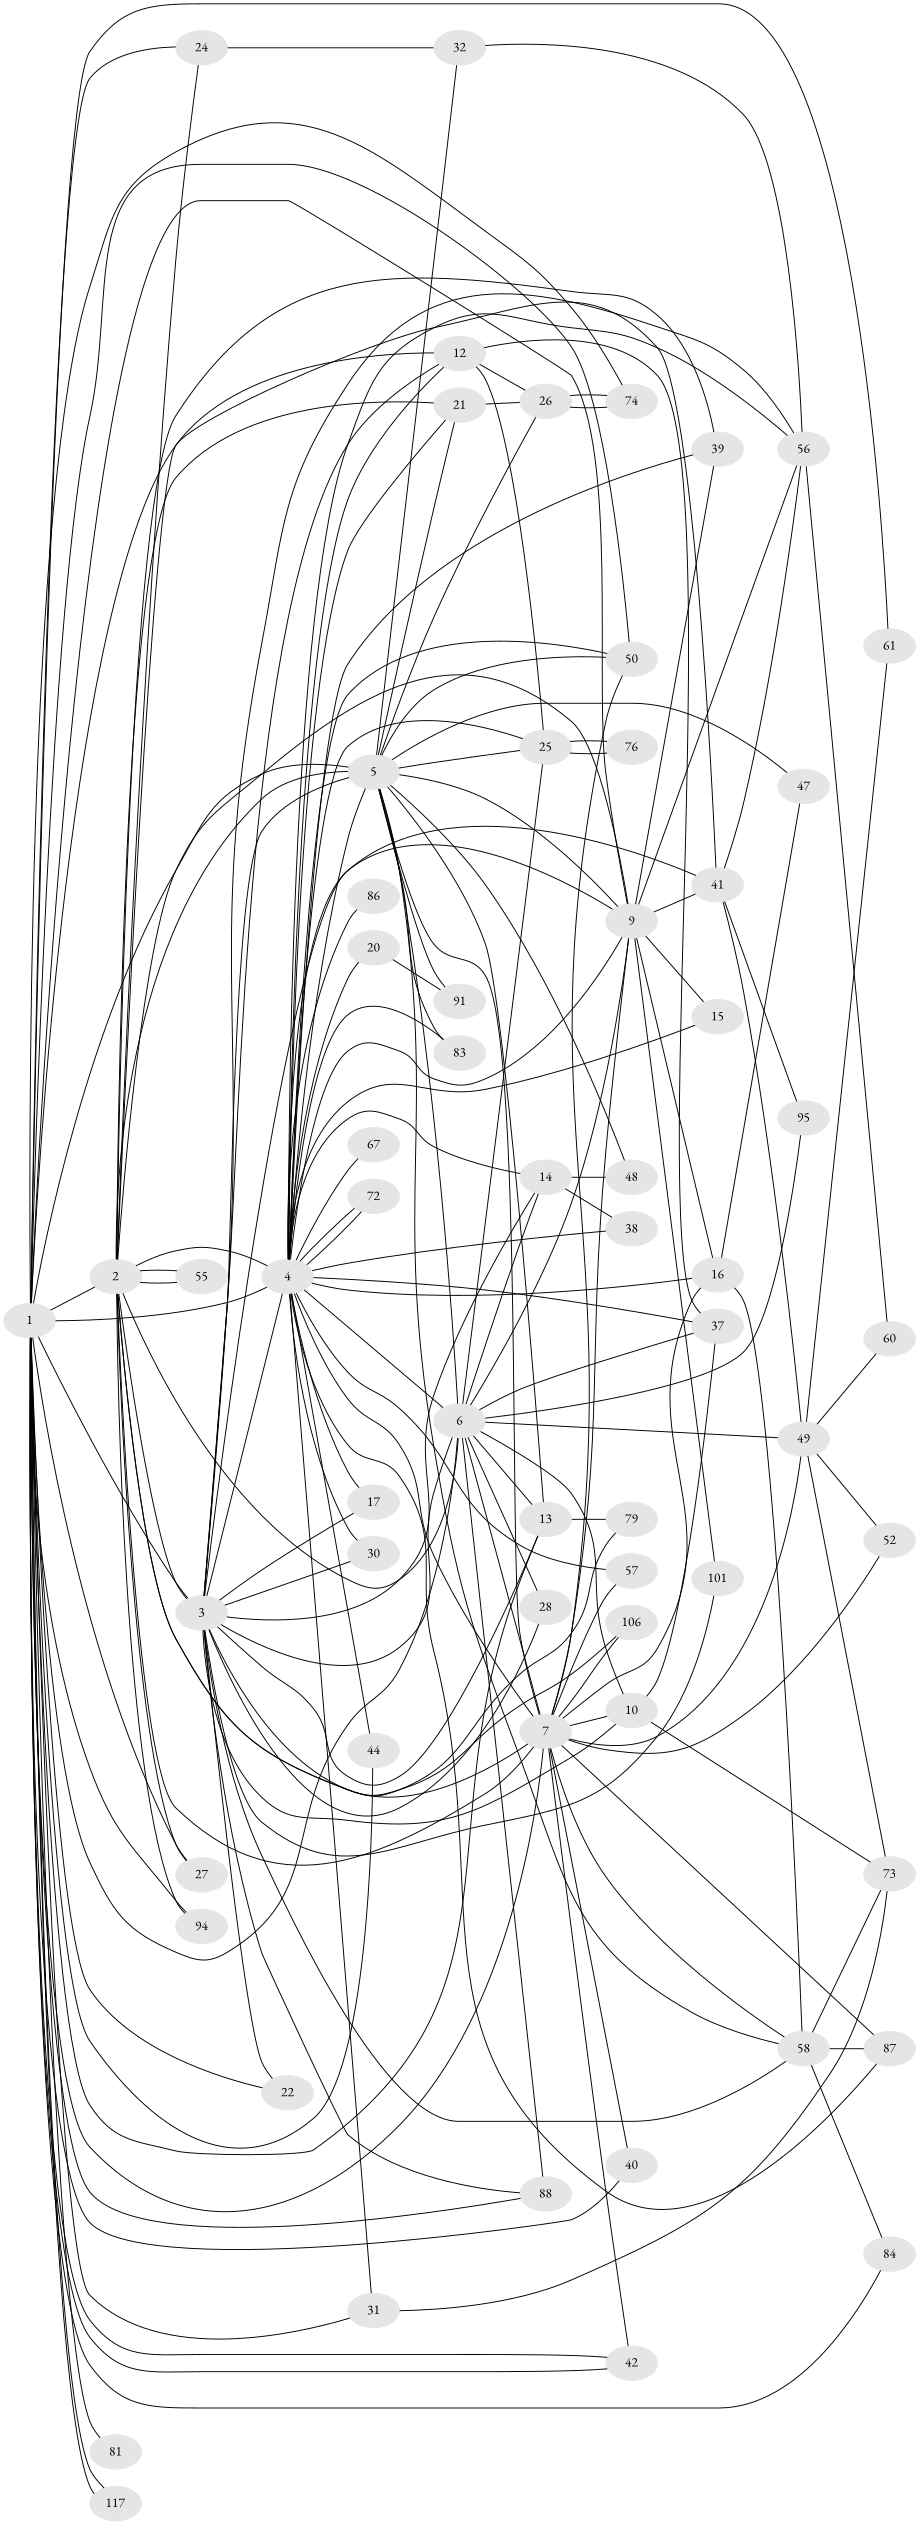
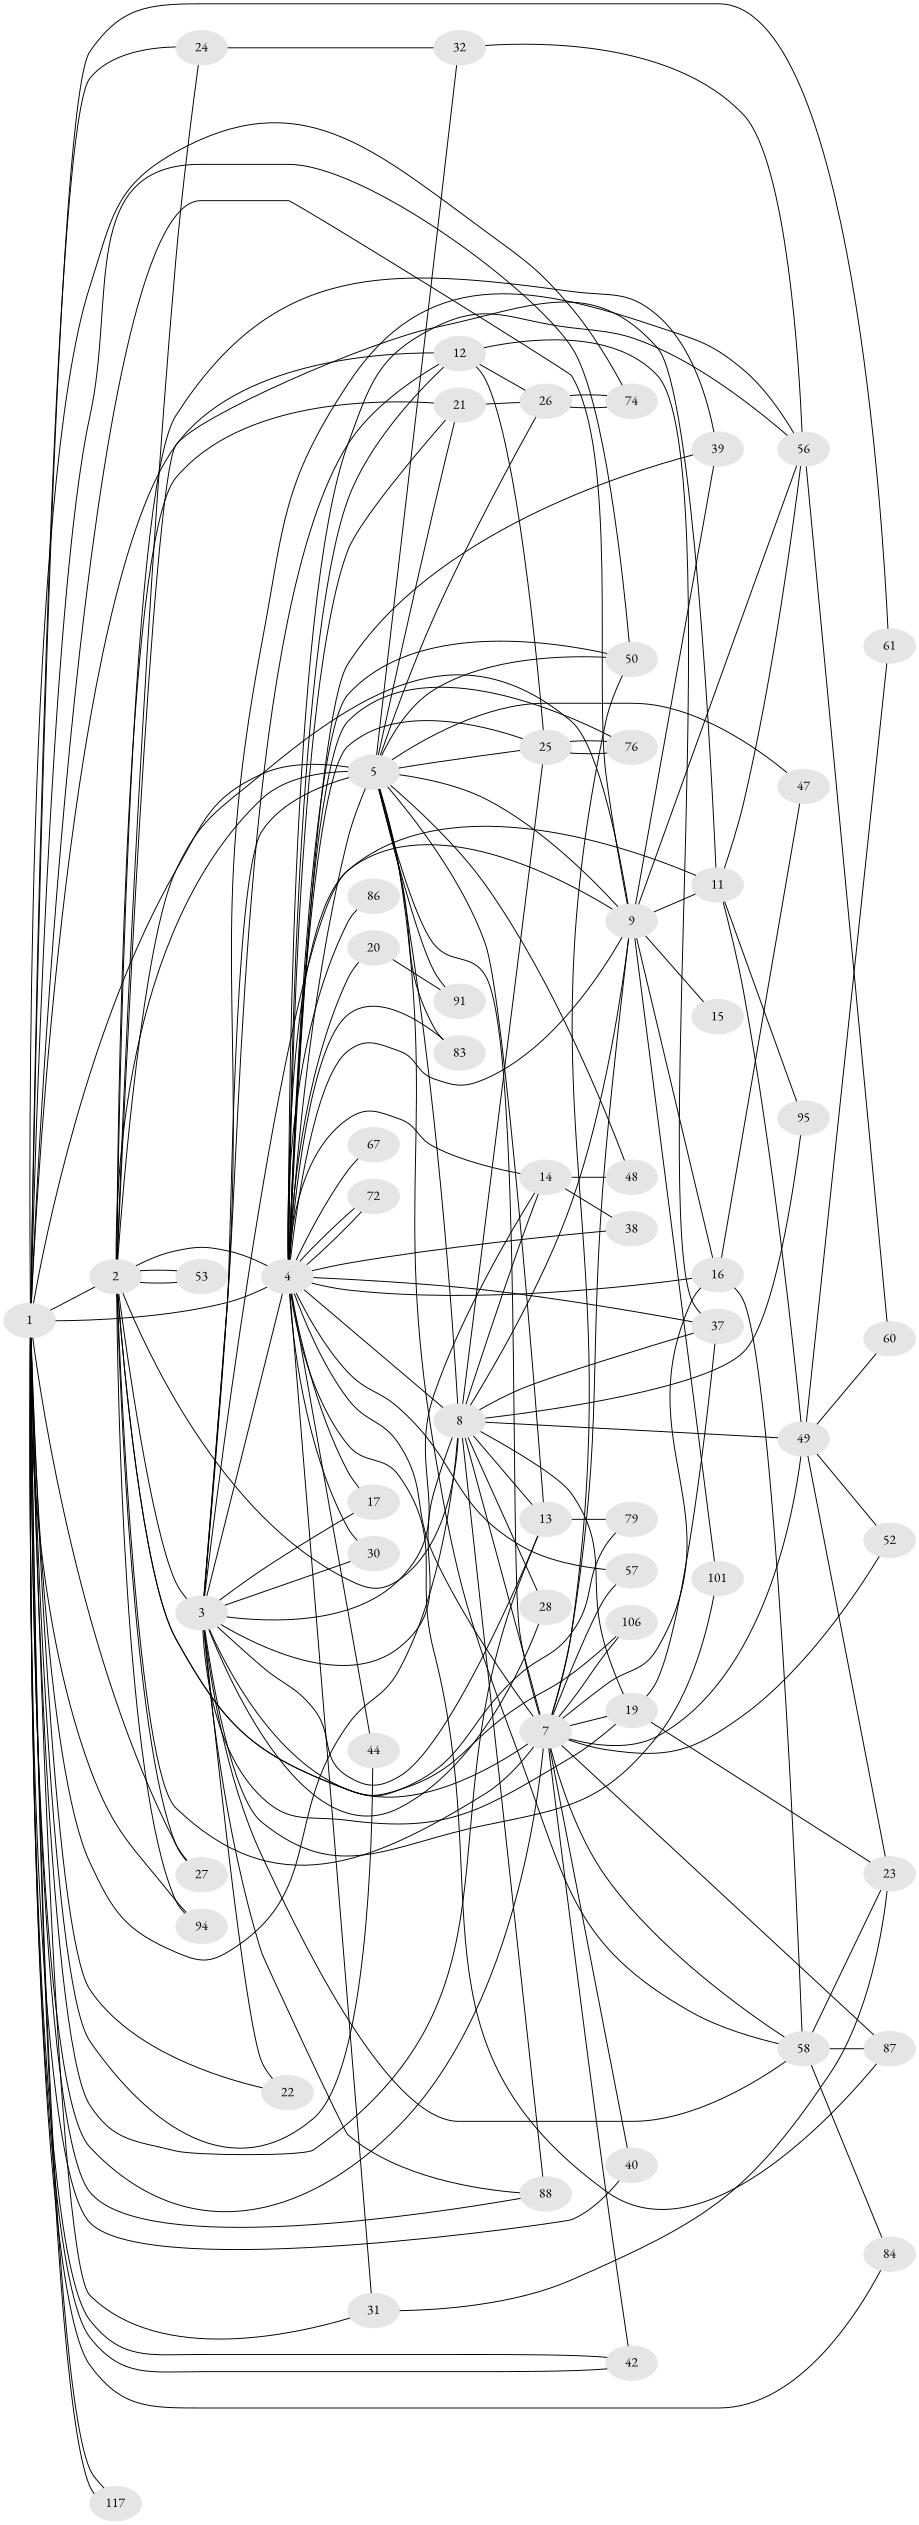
node "41": label "41" -> "11"
edge "15" -- "4": now "76" -- "4"
node "55": label "55" -> "53"
node "6": label "6" -> "8"
edge "1" -- "3": removed
node "10": label "10" -> "19"
node "73": label "73" -> "23"
node "81": removed
